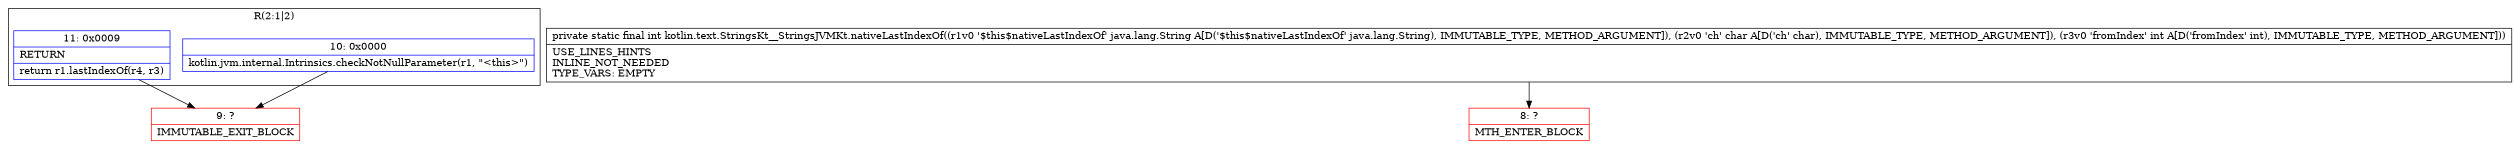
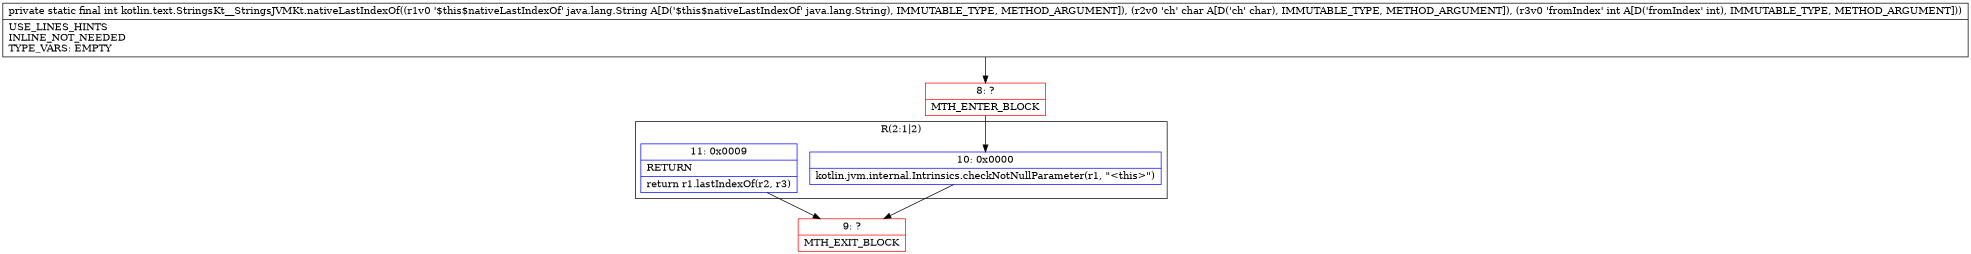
node "11: 0x0009": text "return r1.lastIndexOf(r4, r3)" -> "return r1.lastIndexOf(r2, r3)"
edge "8: ?" -> "10: 0x0000": added
node "9: ?": text "IMMUTABLE_EXIT_BLOCK" -> "MTH_EXIT_BLOCK"
